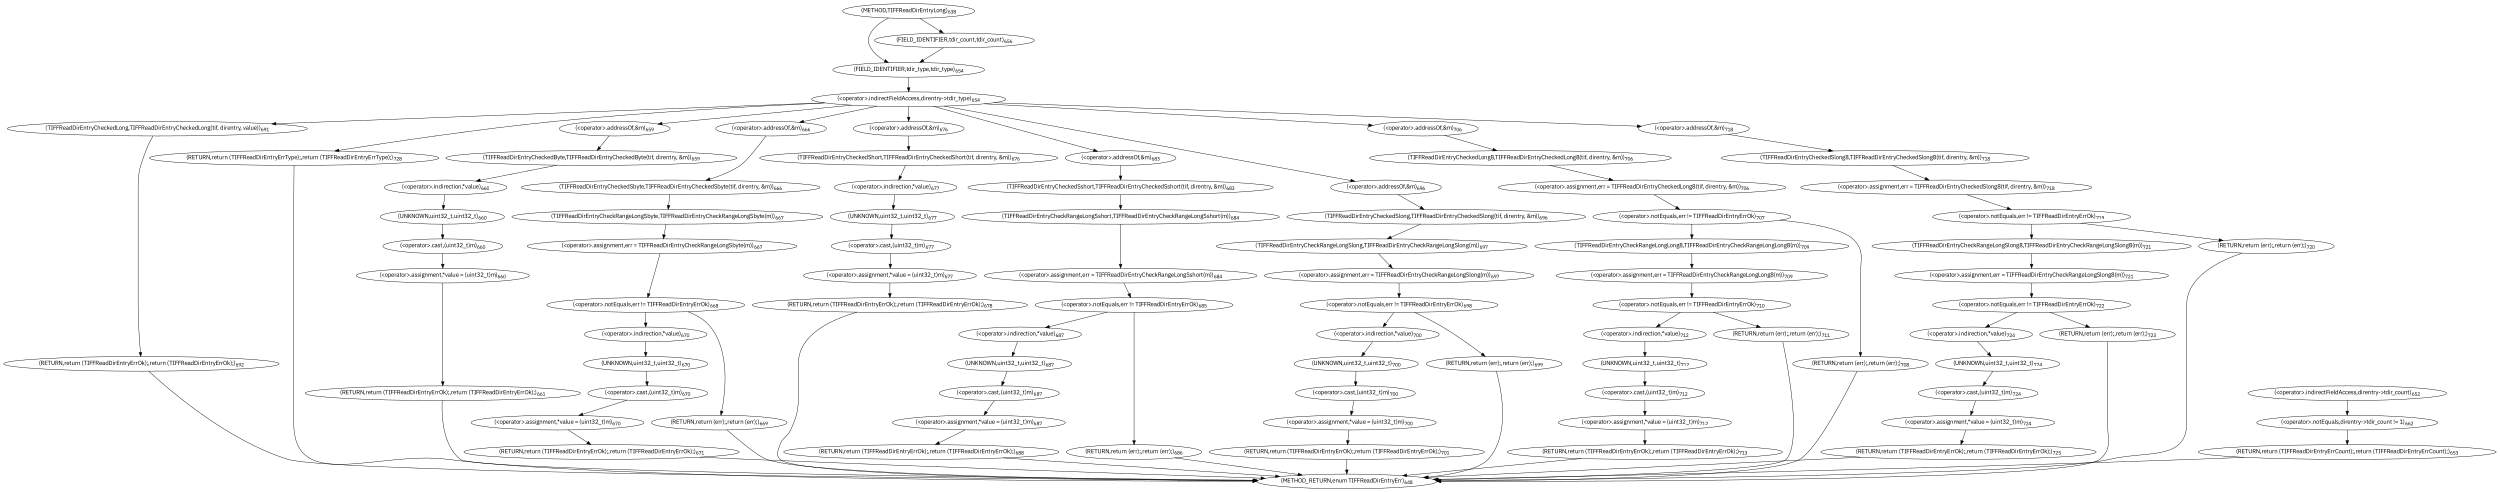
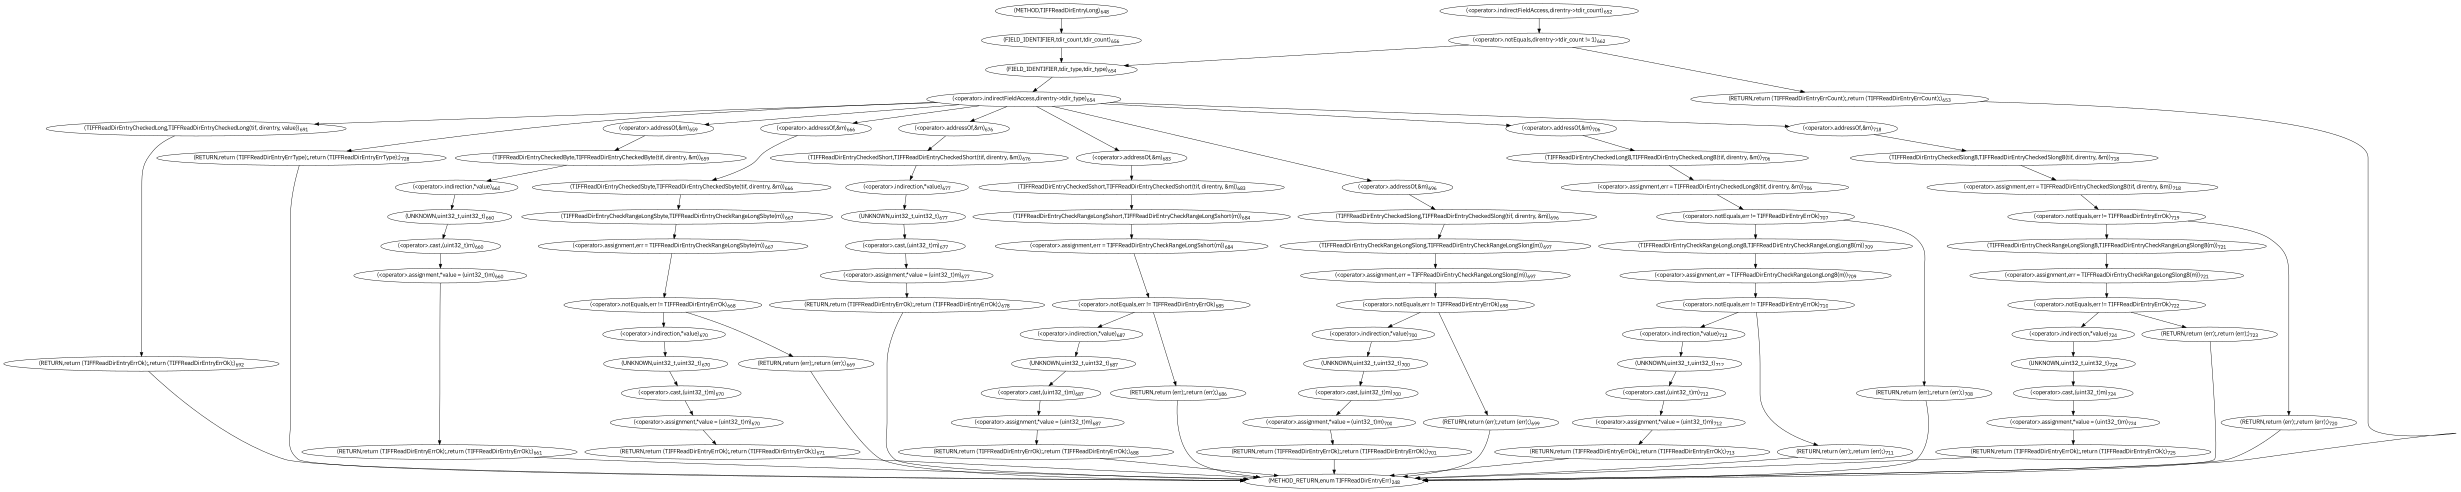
node "(METHOD,TIFFReadDirEntryLong)": text "638" -> "648"
edge "(METHOD,TIFFReadDirEntryLong)" -> "(FIELD_IDENTIFIER,tdir_type,tdir_type)": now "(<operator>.notEquals,direntry->tdir_count != 1)" -> "(FIELD_IDENTIFIER,tdir_type,tdir_type)"
node "(METHOD_RETURN,enum TIFFReadDirEntryErr)": text "648" -> "248"
